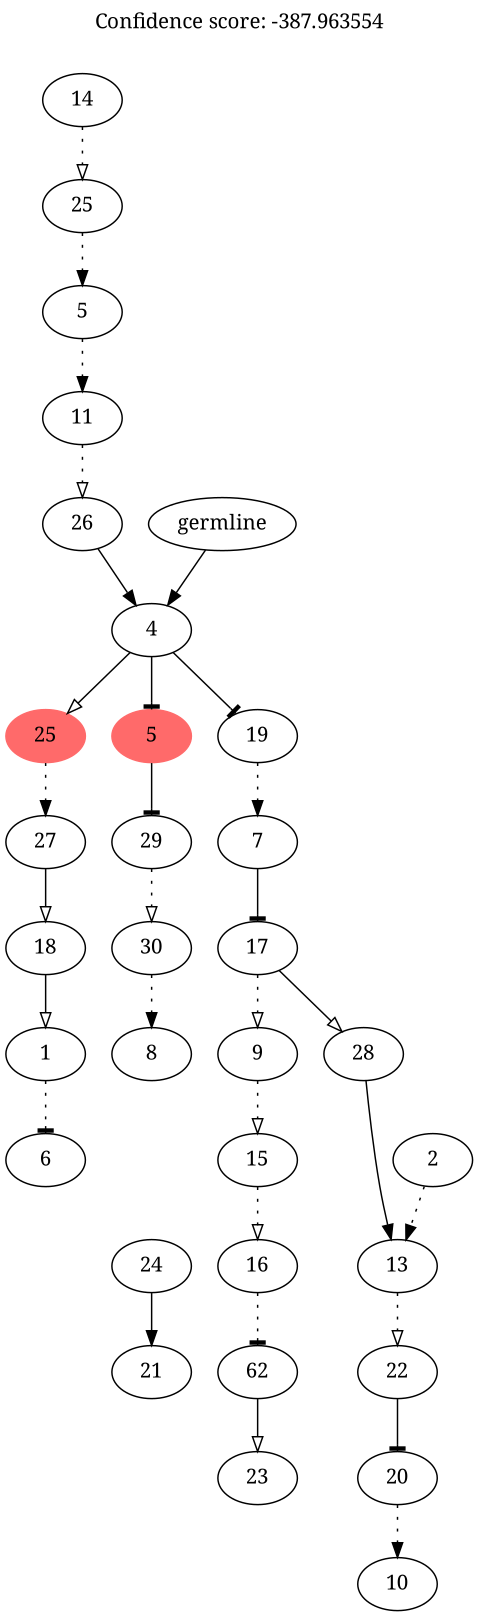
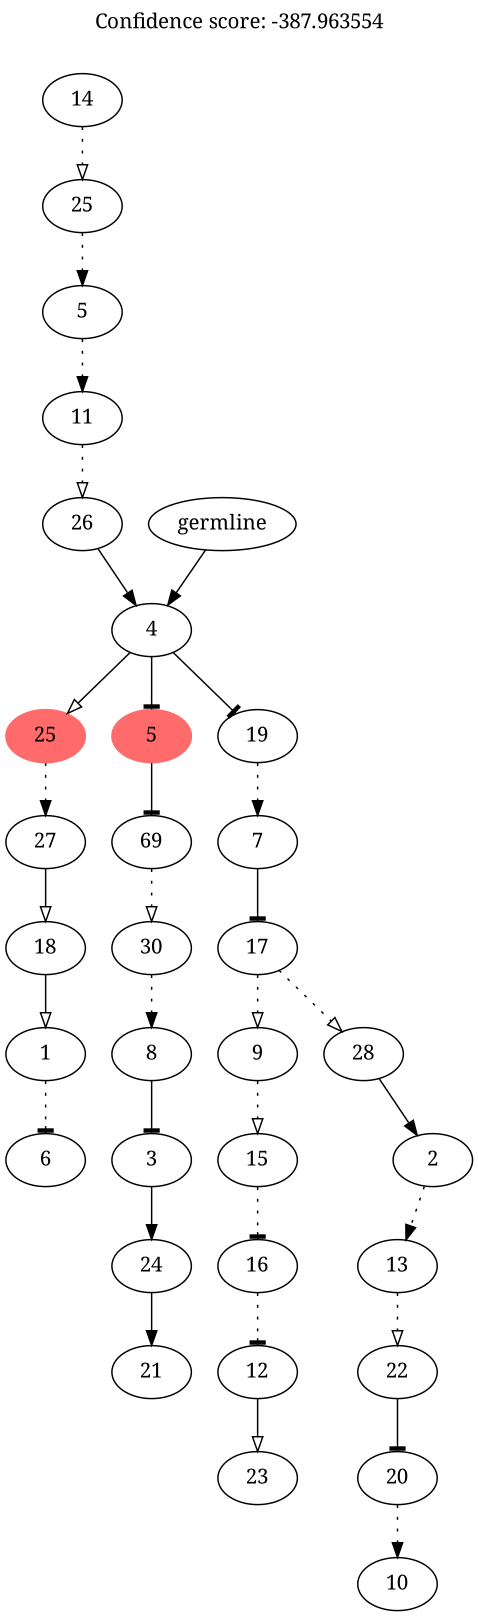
node "29": label "29" -> "69"
edge "17" -> "28": style solid -> dotted
edge "28" -> "13": now "28" -> "2"
node "3": added
edge "15" -> "16": arrowhead onormal -> tee
node "62": label "62" -> "12"
